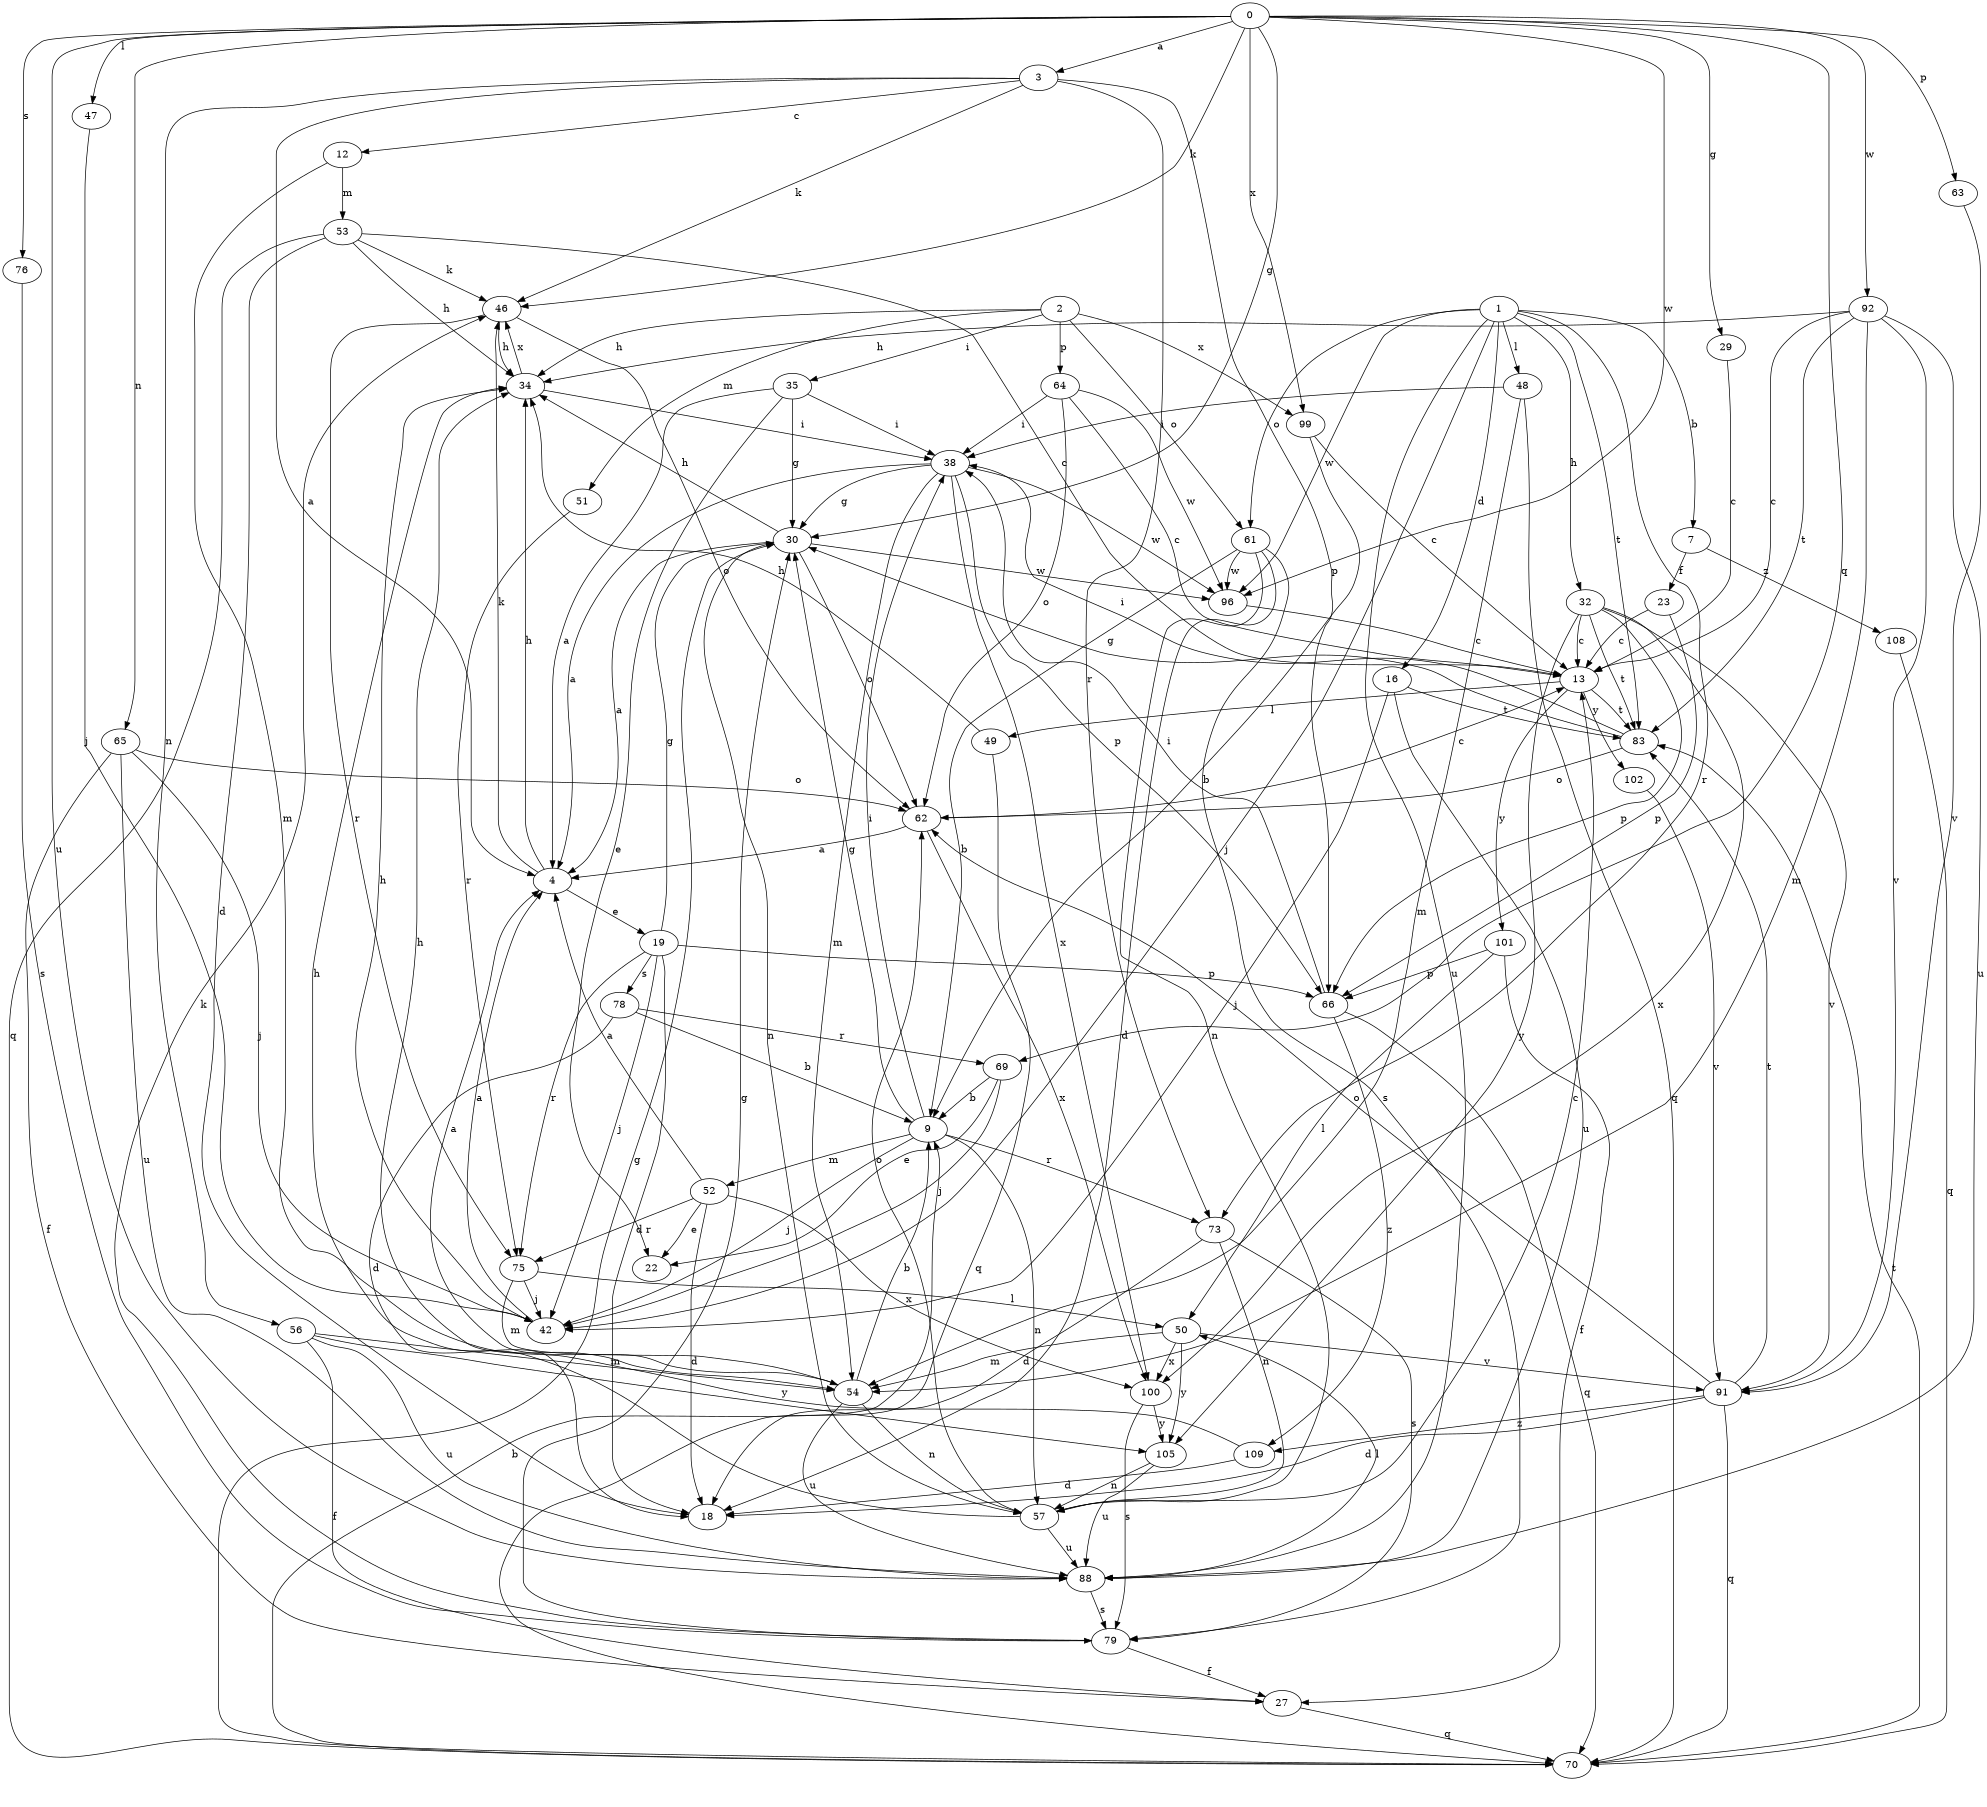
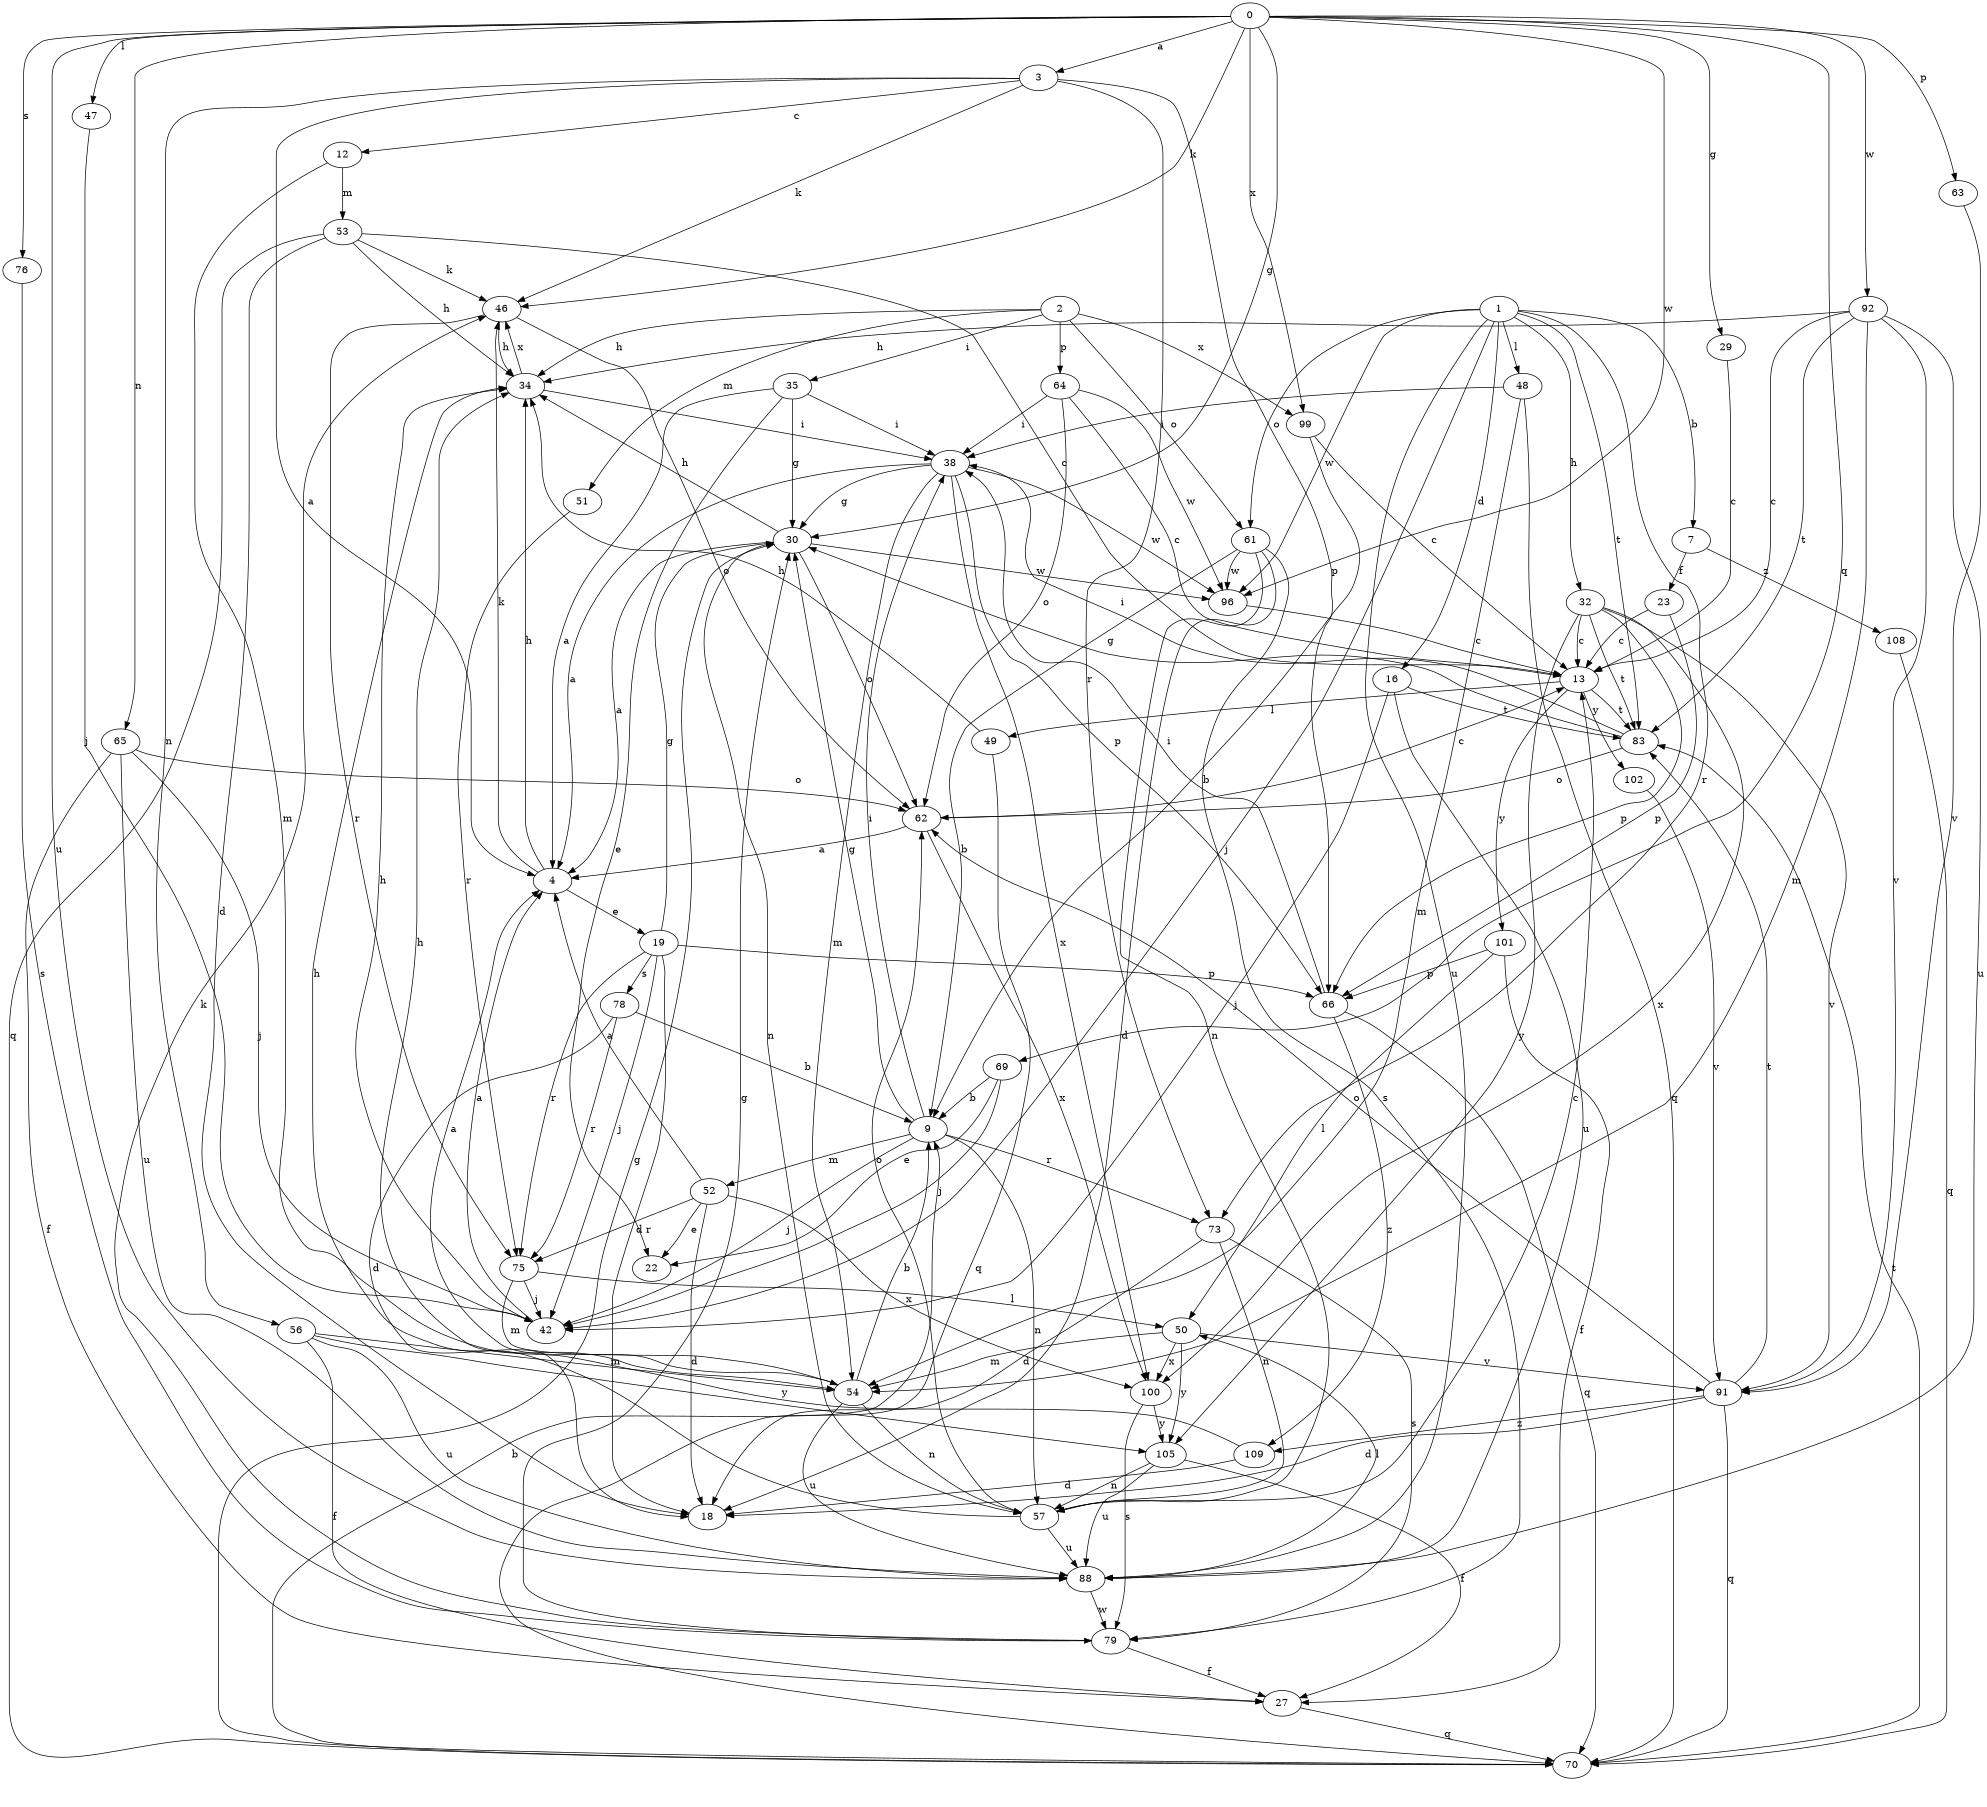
edge "78" -> "69": now "78" -> "75"
edge "105" -> "27": added, label "f"
edge "88" -> "79": label "s" -> "w"
